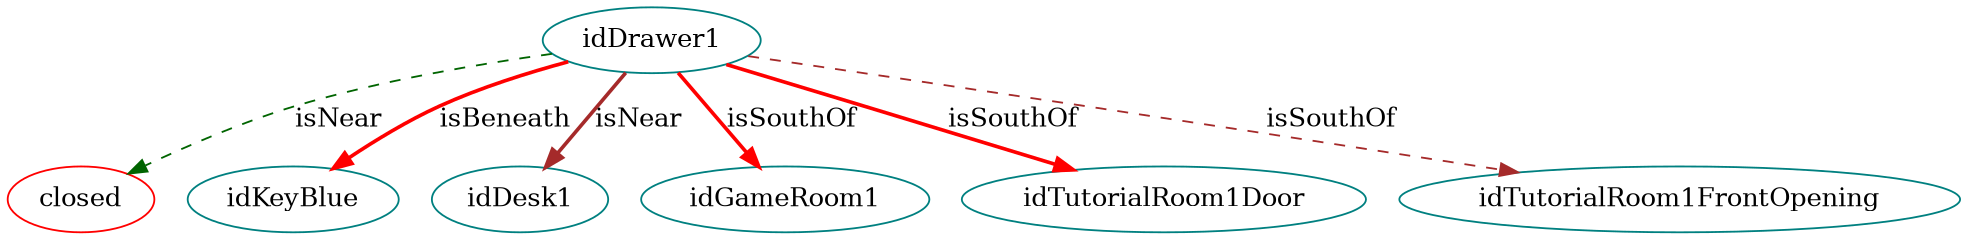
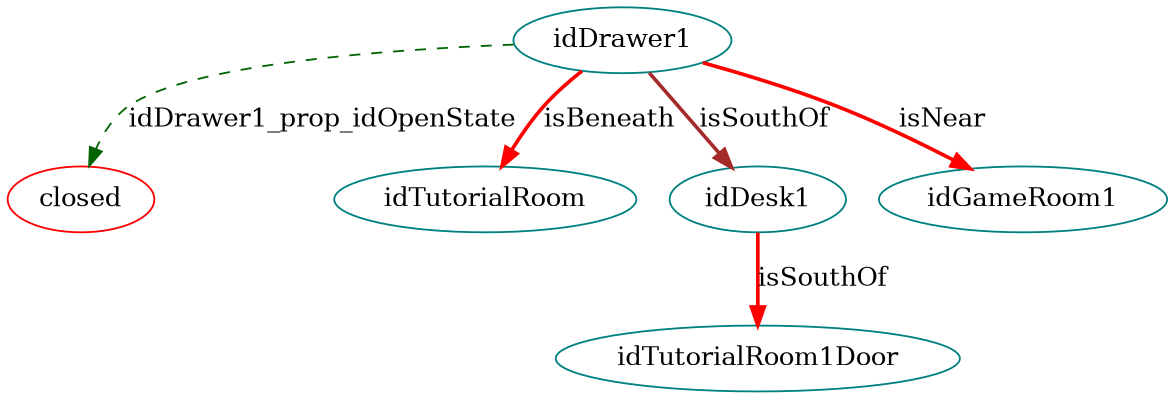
edge "idDrawer1" -> "idTutorialRoom1Door": now "idDesk1" -> "idTutorialRoom1Door"
edge "idDrawer1" -> "closed": label "isNear" -> "idDrawer1_prop_idOpenState"
edge "idDrawer1" -> "idDesk1": label "isNear" -> "isSouthOf"
edge "idDrawer1" -> "idGameRoom1": label "isSouthOf" -> "isNear"
node "idKeyBlue": label "idKeyBlue" -> "idTutorialRoom"
node "idTutorialRoom1FrontOpening": removed
